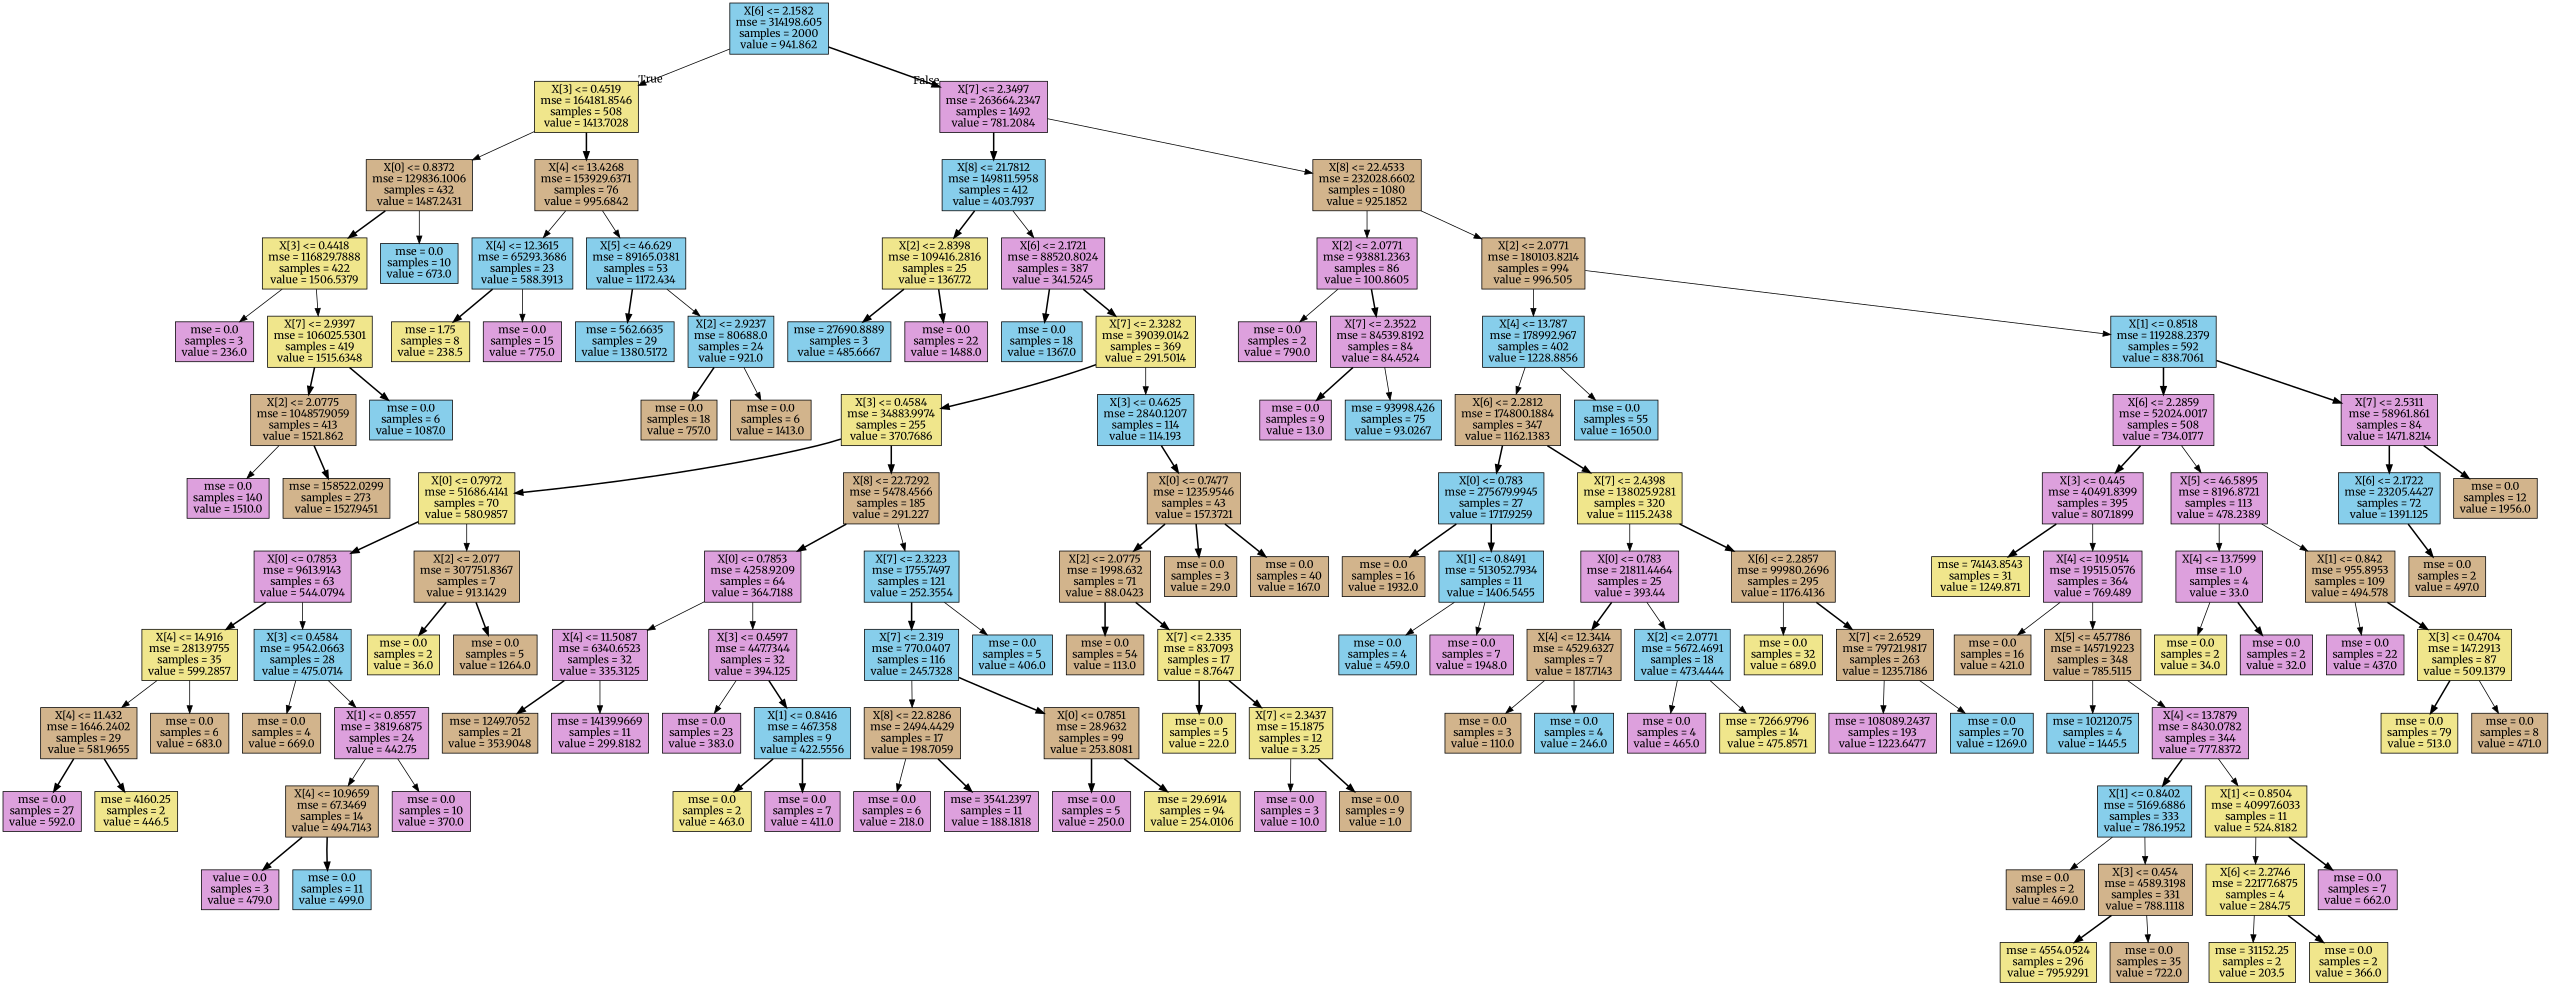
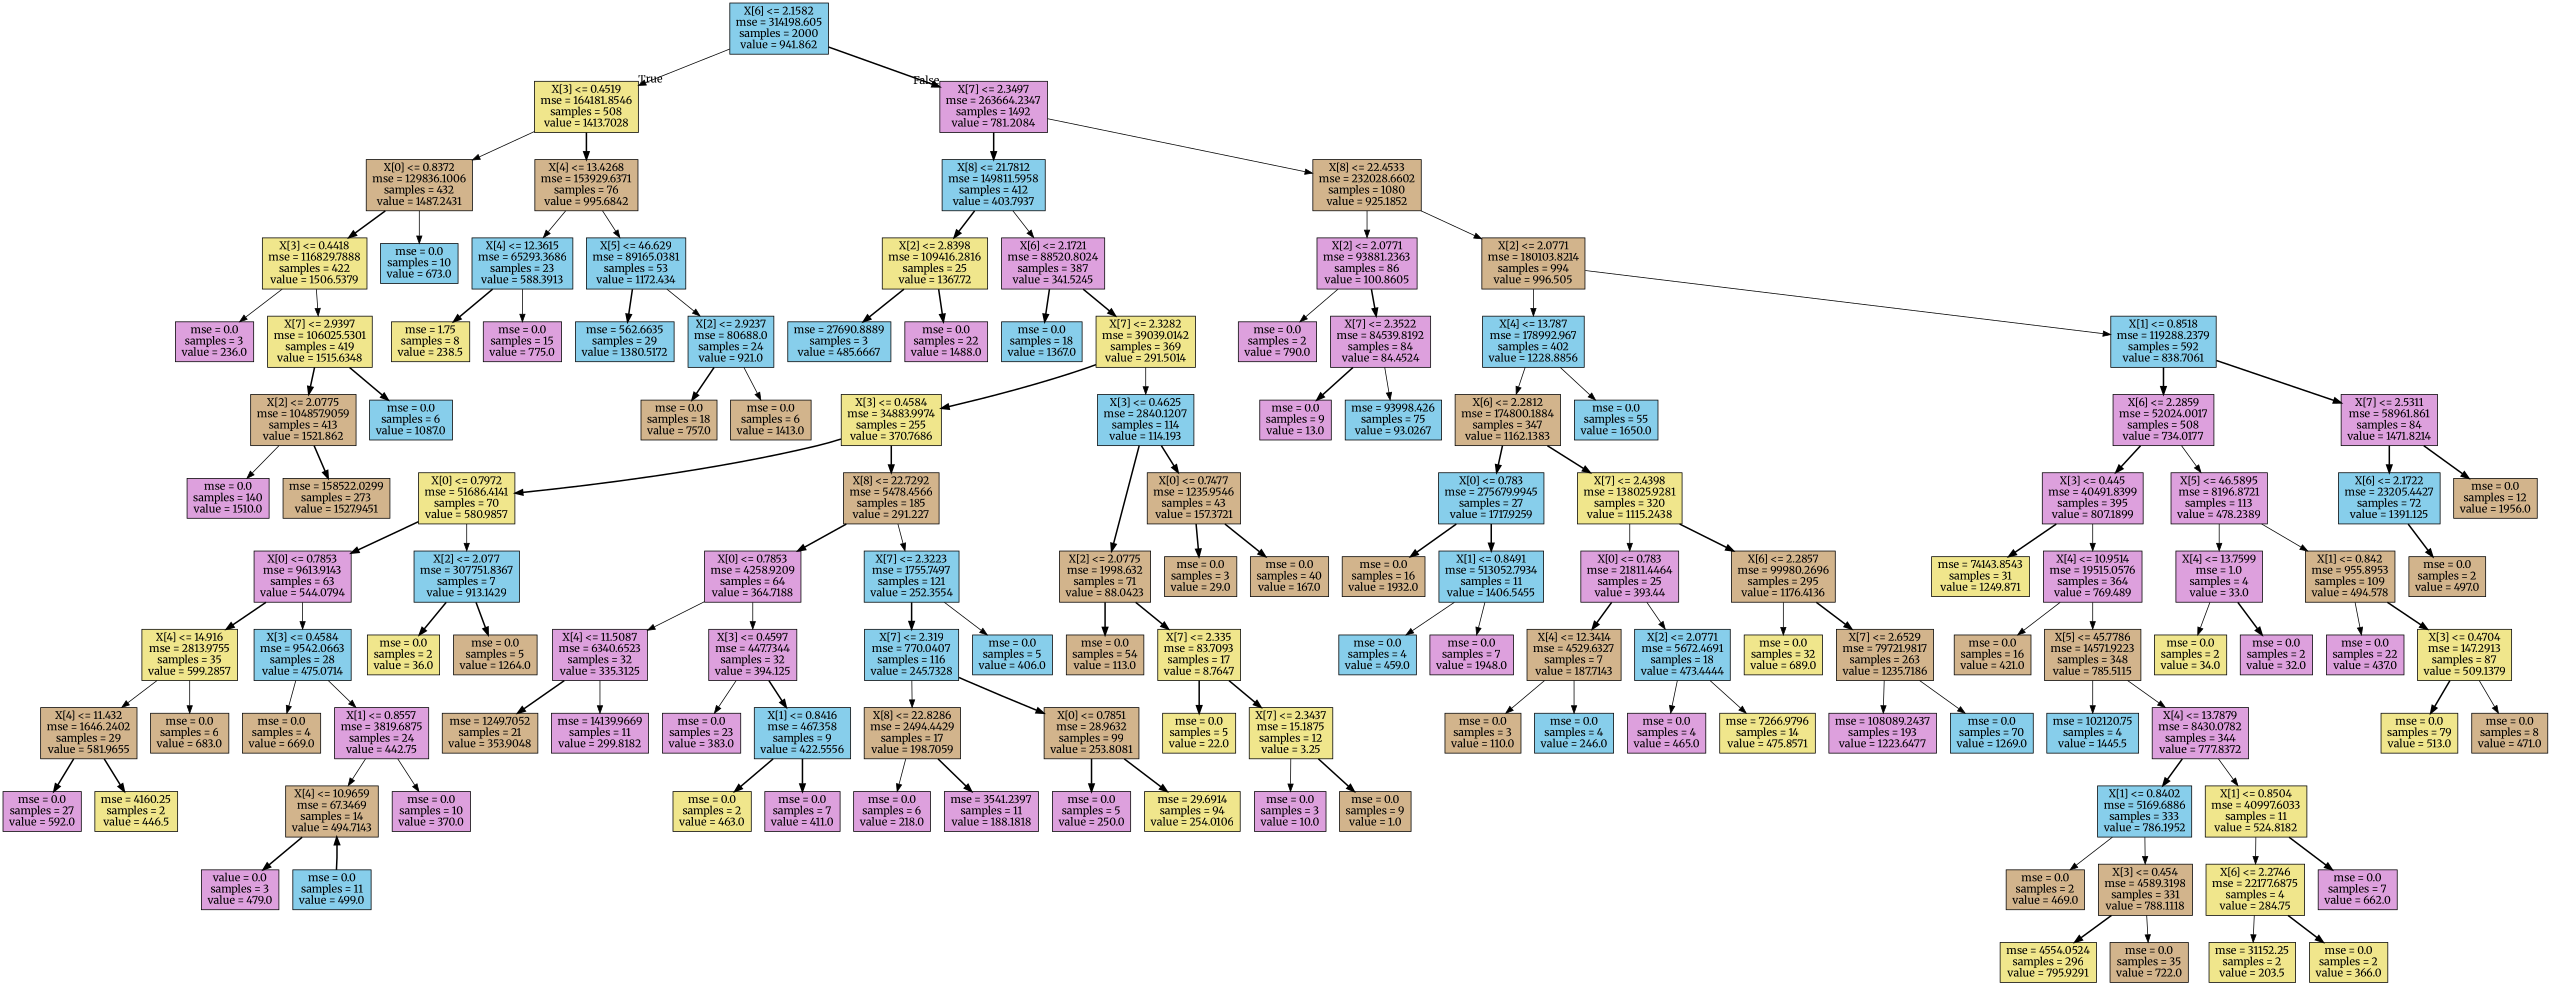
edge "X[0] <= 0.7477 mse = 1235.9546 samples = 43 value = 157.3721" -> "X[2] <= 2.0775 mse = 1998.632 samples = 71 value = 88.0423": now "X[3] <= 0.4625 mse = 2840.1207 samples = 114 value = 114.193" -> "X[2] <= 2.0775 mse = 1998.632 samples = 71 value = 88.0423"
node "X[2] <= 2.077 mse = 307751.8367 samples = 7 value = 913.1429": fillcolor tan -> skyblue
edge "X[4] <= 10.9659 mse = 67.3469 samples = 14 value = 494.7143" -> "mse = 0.0 samples = 11 value = 499.0": reversed
